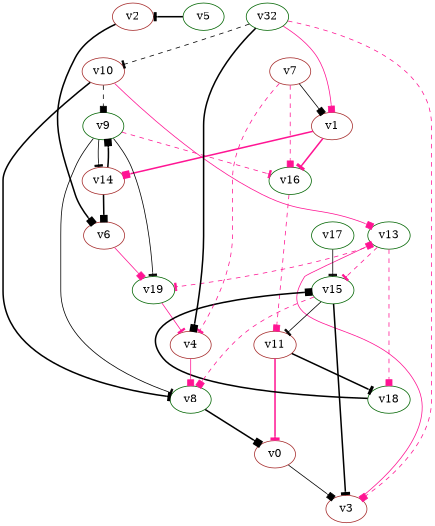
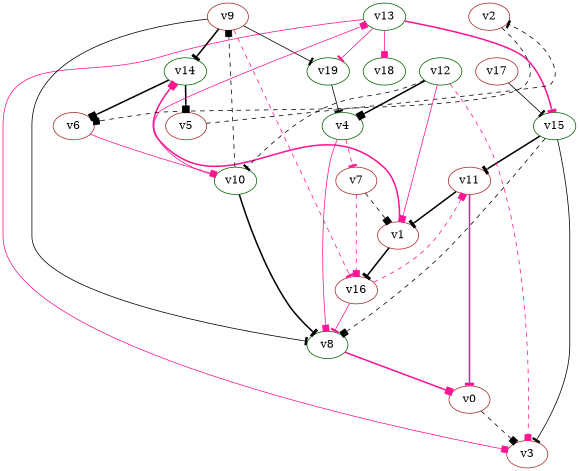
edge "v5" -> "v2": style bold -> dashed
node "v5": color darkgreen -> brown
node "v32": label "v32" -> "v12"
node "v10": color brown -> darkgreen
edge "v7" -> "v1": style solid -> dashed
edge "v2" -> "v6": style bold -> dashed
node "v9": color darkgreen -> brown
edge "v9" -> "v14": style solid -> bold
edge "v1" -> "v16": color deeppink -> black
edge "v14" -> "v9": now "v14" -> "v5"
node "v14": color brown -> darkgreen
node "v16": color darkgreen -> brown
edge "v7" -> "v4": reversed
node "v17": color darkgreen -> brown
edge "v6" -> "v19": now "v6" -> "v10"
edge "v13" -> "v15": style dashed -> bold
edge "v13" -> "v19": style dashed -> solid
edge "v13" -> "v18": style dashed -> solid
edge "v19" -> "v4": color deeppink -> black
edge "v16" -> "v8": added
edge "v15" -> "v11": style solid -> bold
edge "v15" -> "v8": color deeppink -> black
node "v4": color brown -> darkgreen
edge "v3" -> "v13": reversed
edge "v18" -> "v15": removed
edge "v11" -> "v18": now "v11" -> "v1"
edge "v15" -> "v3": style bold -> solid
edge "v8" -> "v0": color black -> deeppink
edge "v0" -> "v3": style solid -> dashed
